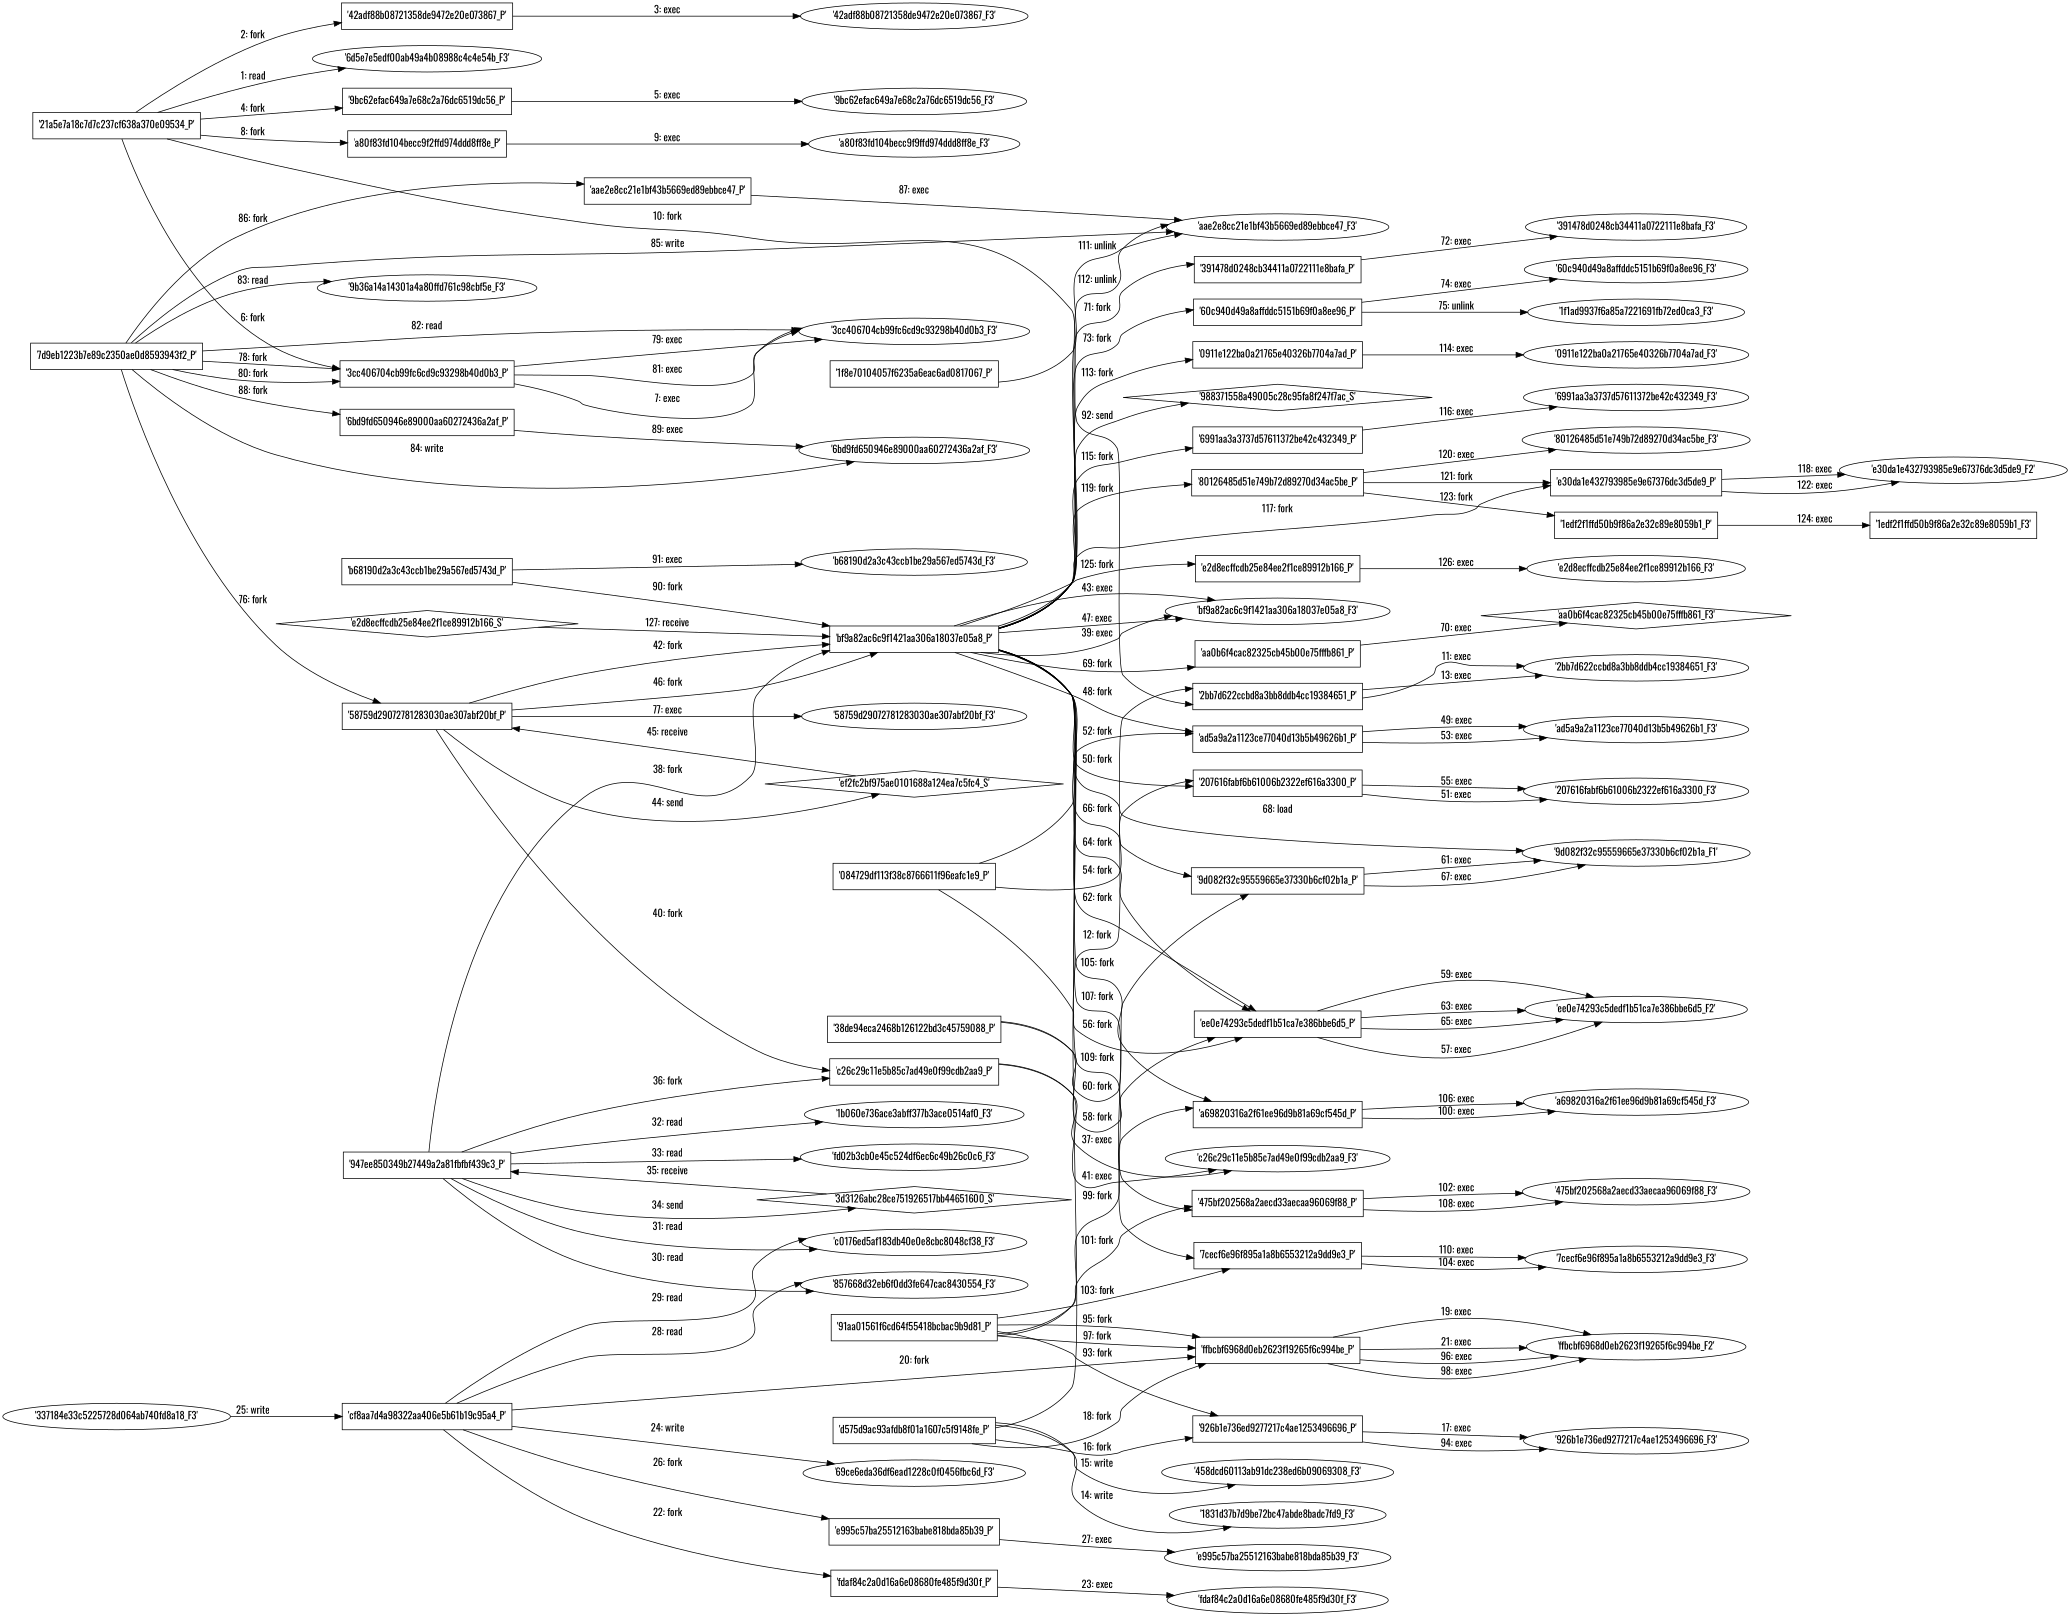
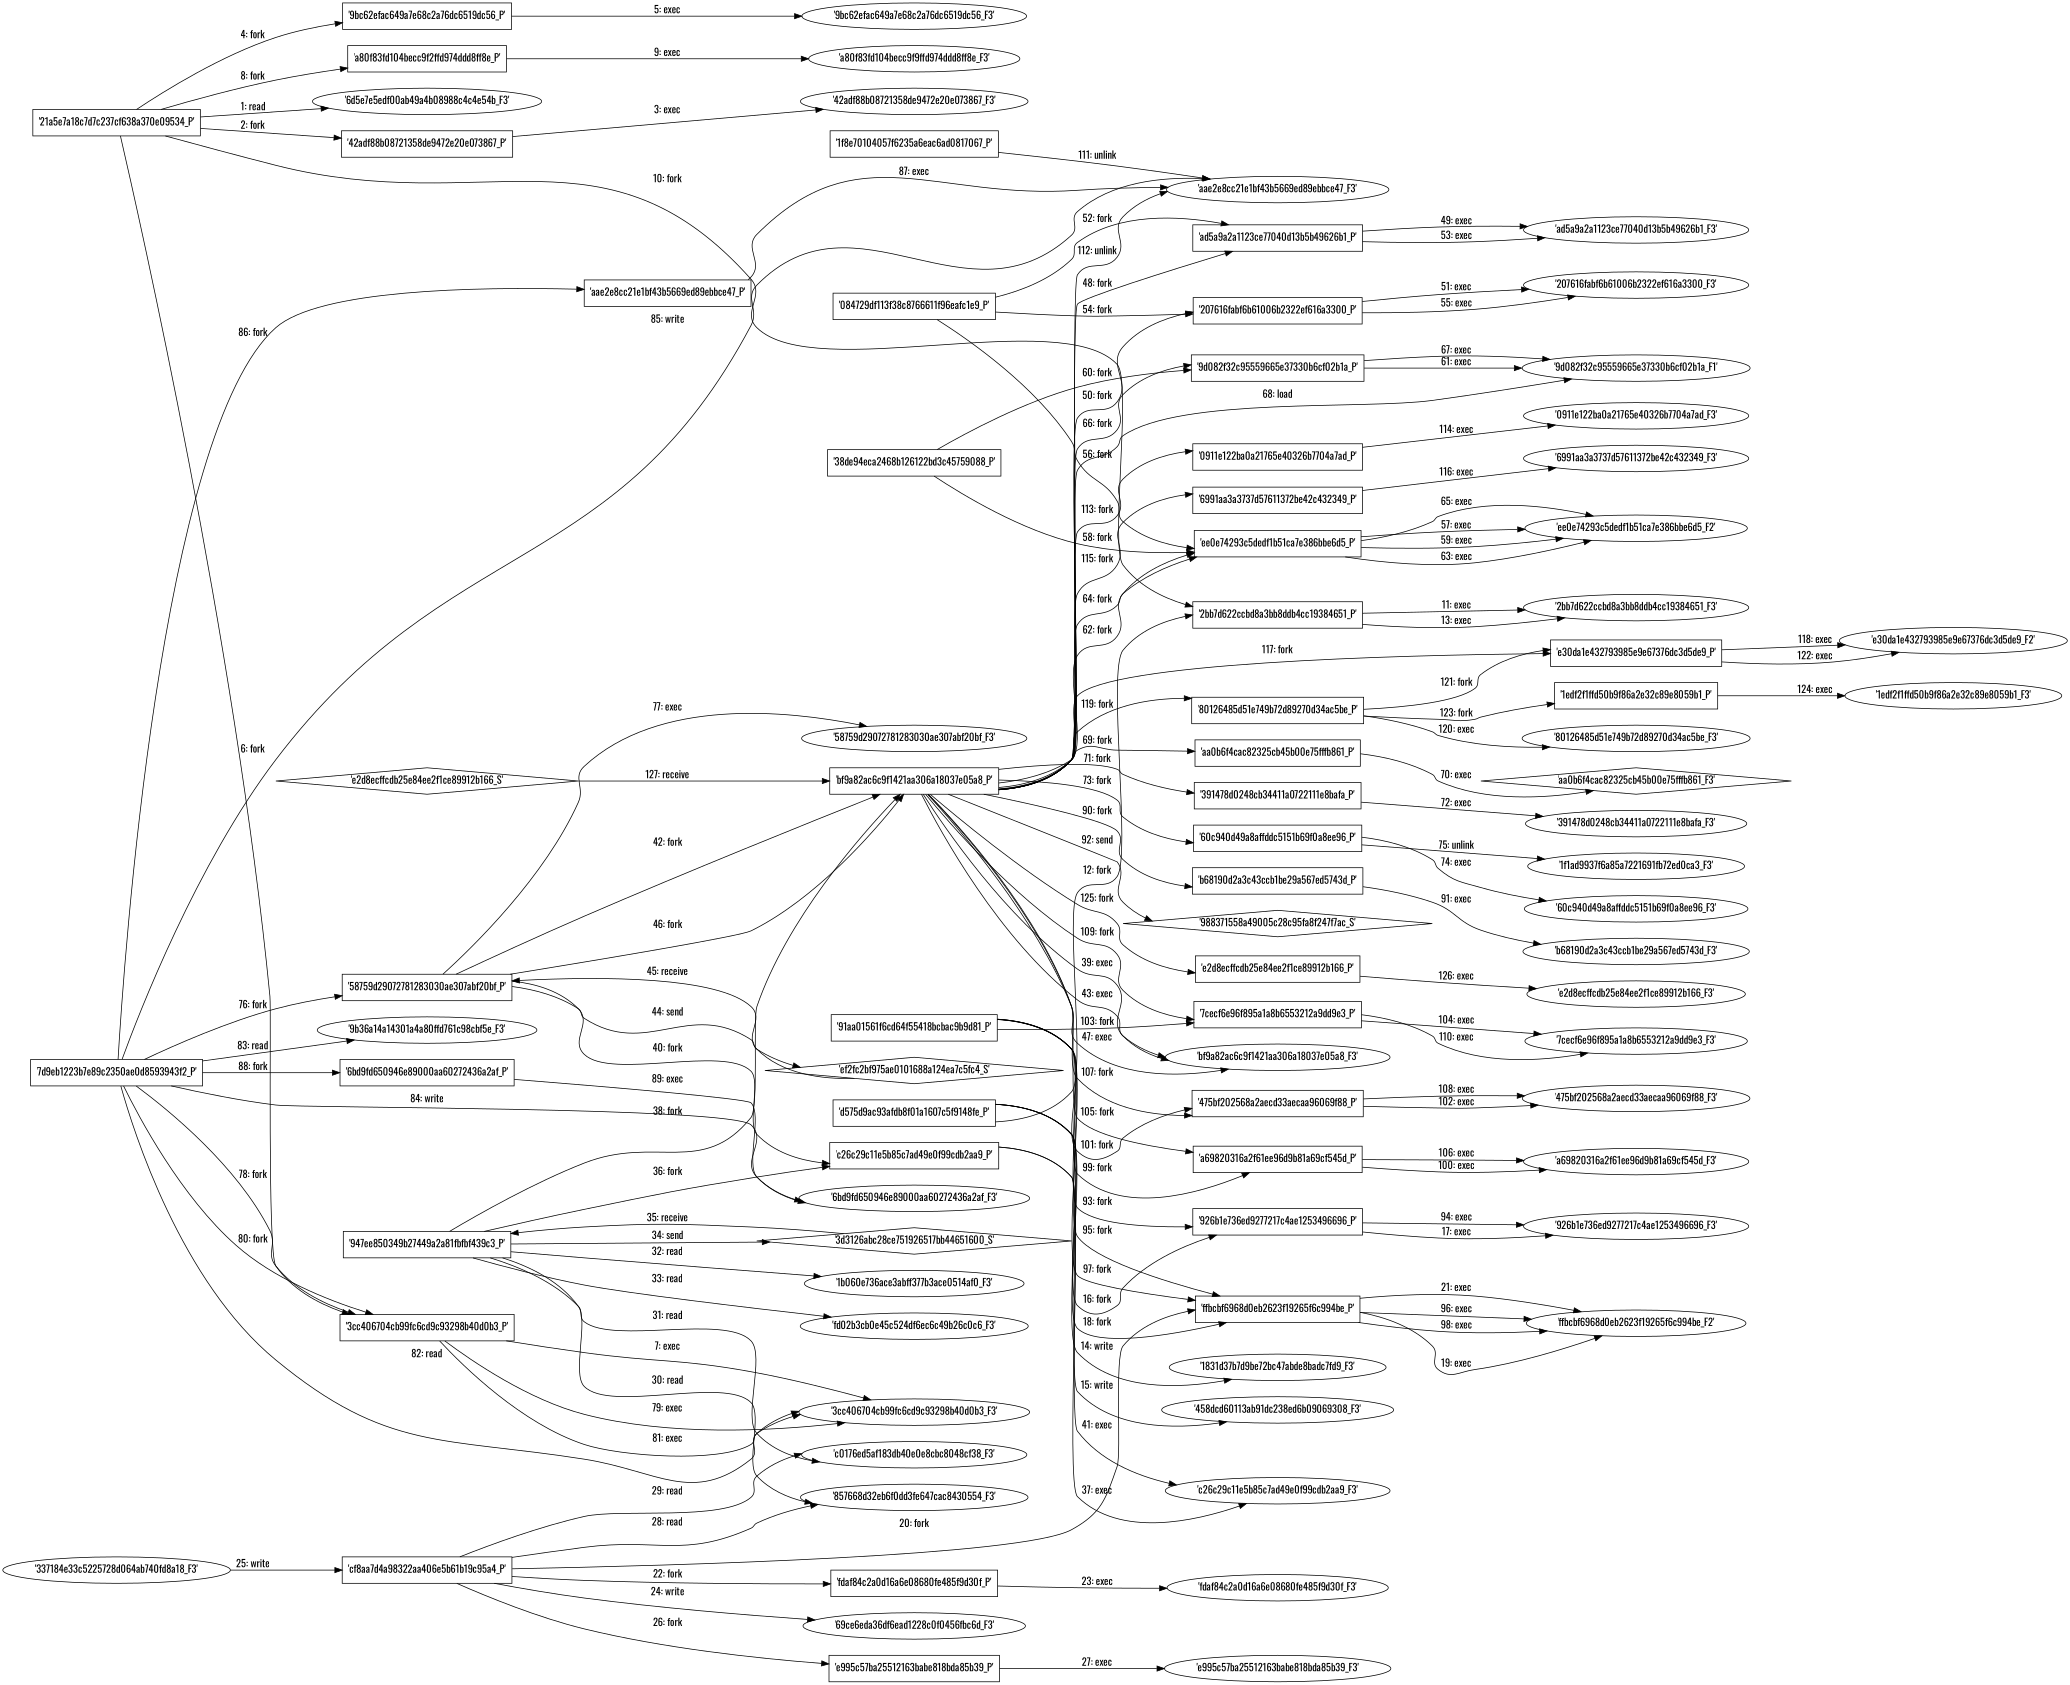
node "'1edf2f1ffd50b9f86a2e32c89e8059b1_F3'": shape box -> ellipse
edge "'b68190d2a3c43ccb1be29a567ed5743d_P'" -> "'bf9a82ac6c9f1421aa306a18037e05a8_P'": reversed
